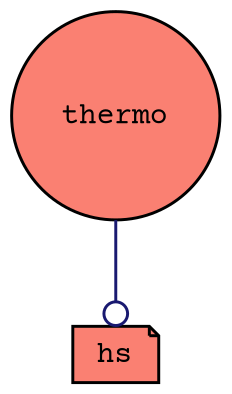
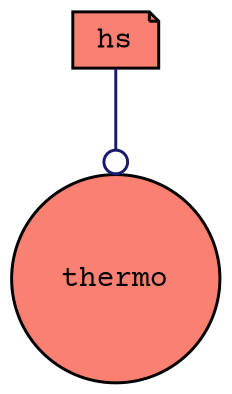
edge "thermo" -> "hs": reversed
